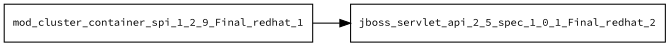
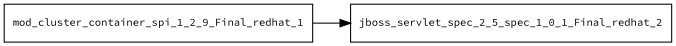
node "jboss_servlet_api_2_5_spec_1_0_1_Final_redhat_2": label "jboss_servlet_api_2_5_spec_1_0_1_Final_redhat_2" -> "jboss_servlet_spec_2_5_spec_1_0_1_Final_redhat_2"
